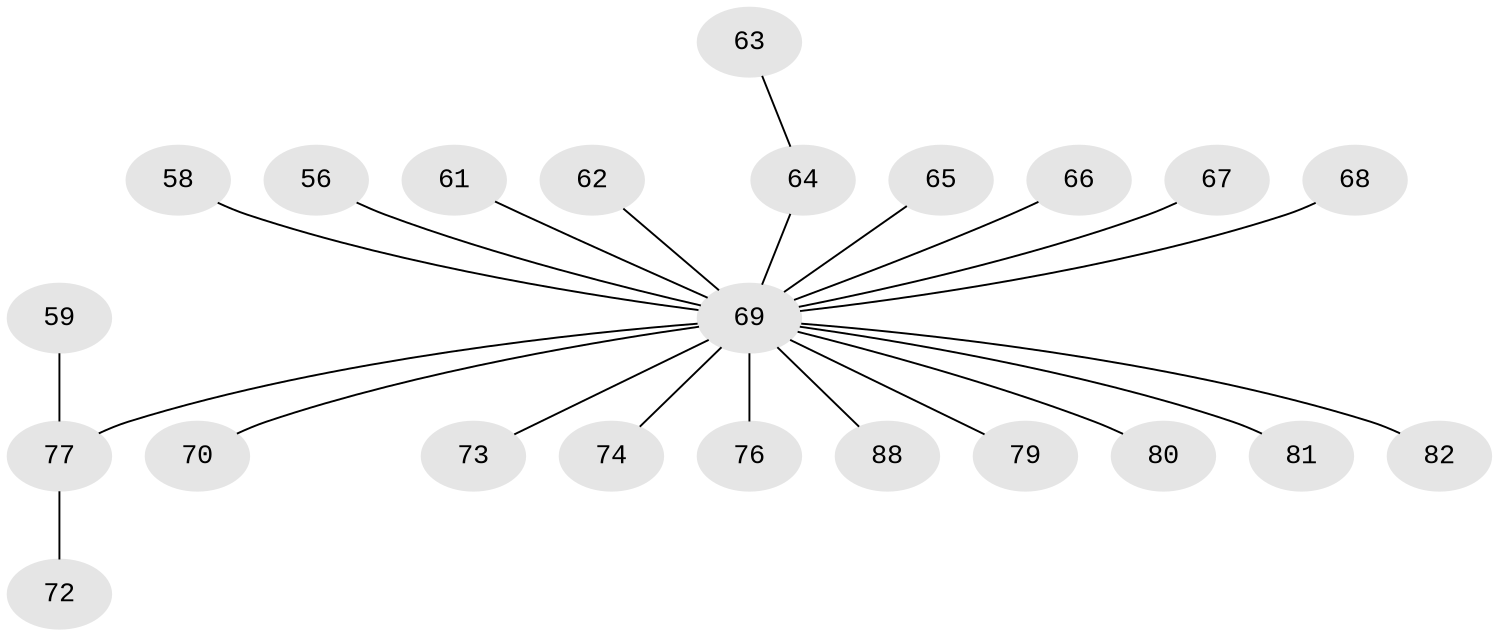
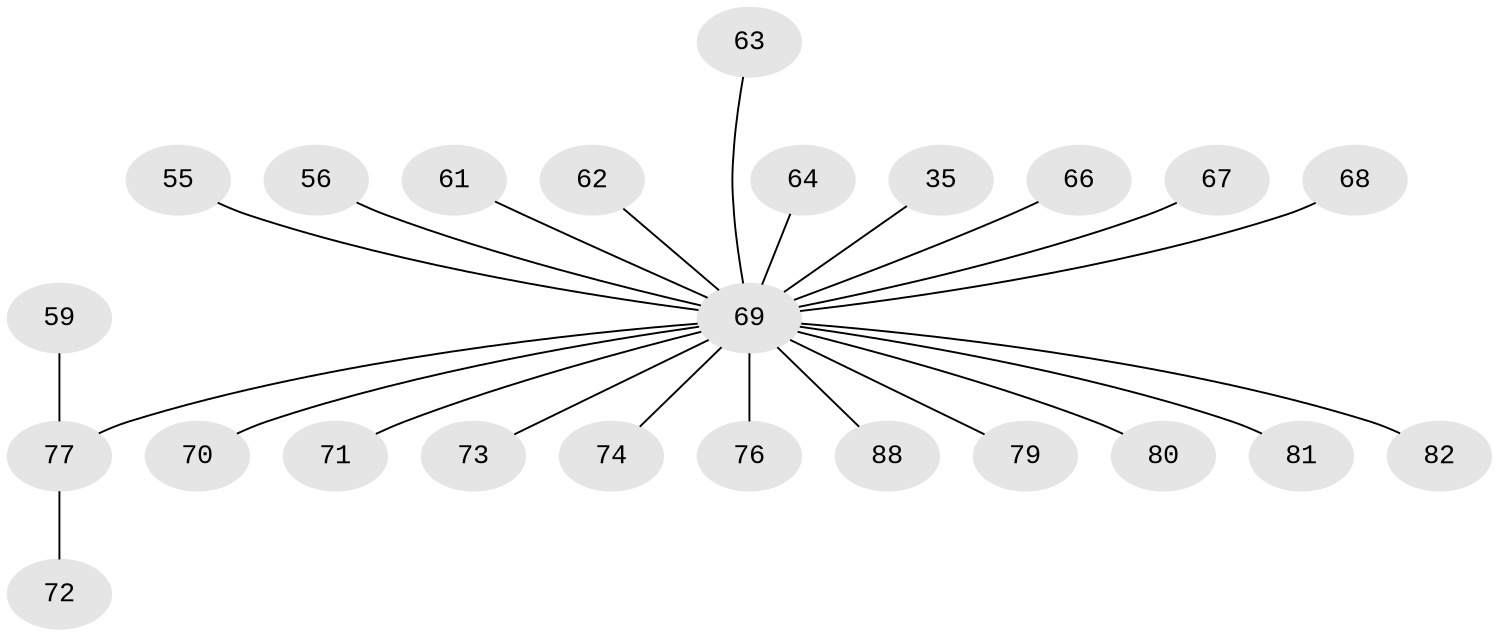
edge "63" -- "64": now "63" -- "69"
node "58": label "58" -> "55"
node "65": label "65" -> "35"
node "71": added
